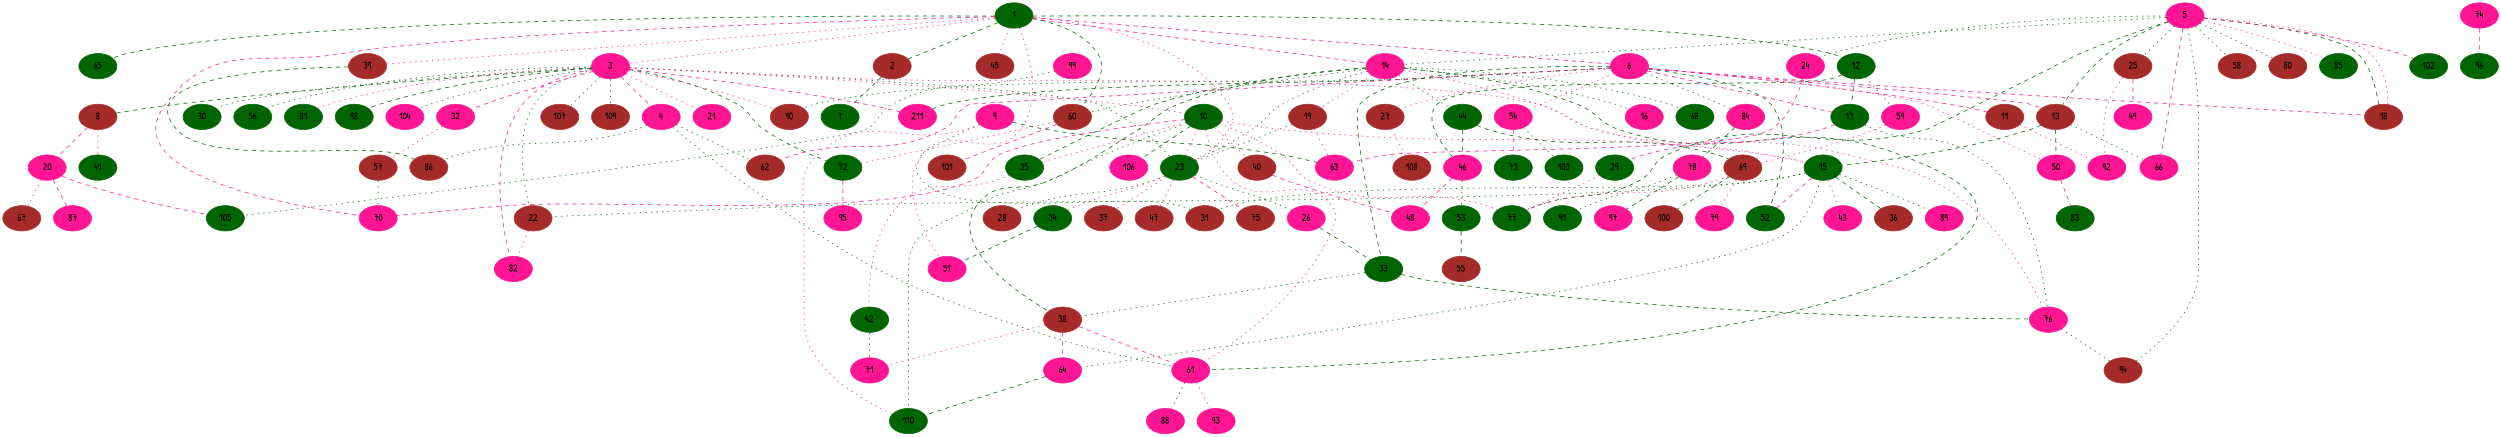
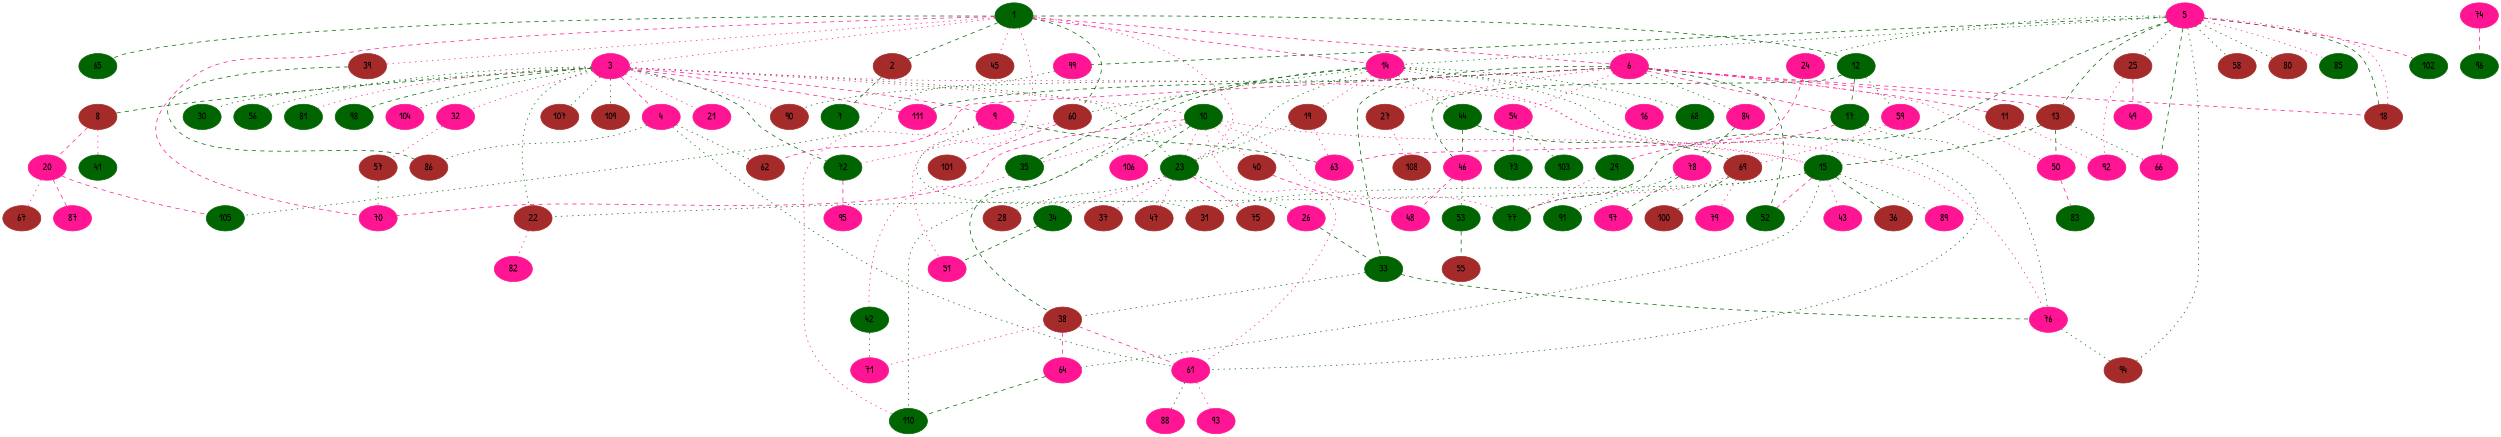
edge "5" -- "99": added
edge "3" -- "32": style dashed -> dotted
edge "5" -- "66": color deeppink -> darkgreen
node "211": label "211" -> "111"
edge "3" -- "82": now "3" -- "9"
edge "14" -- "61": style dashed -> dotted
